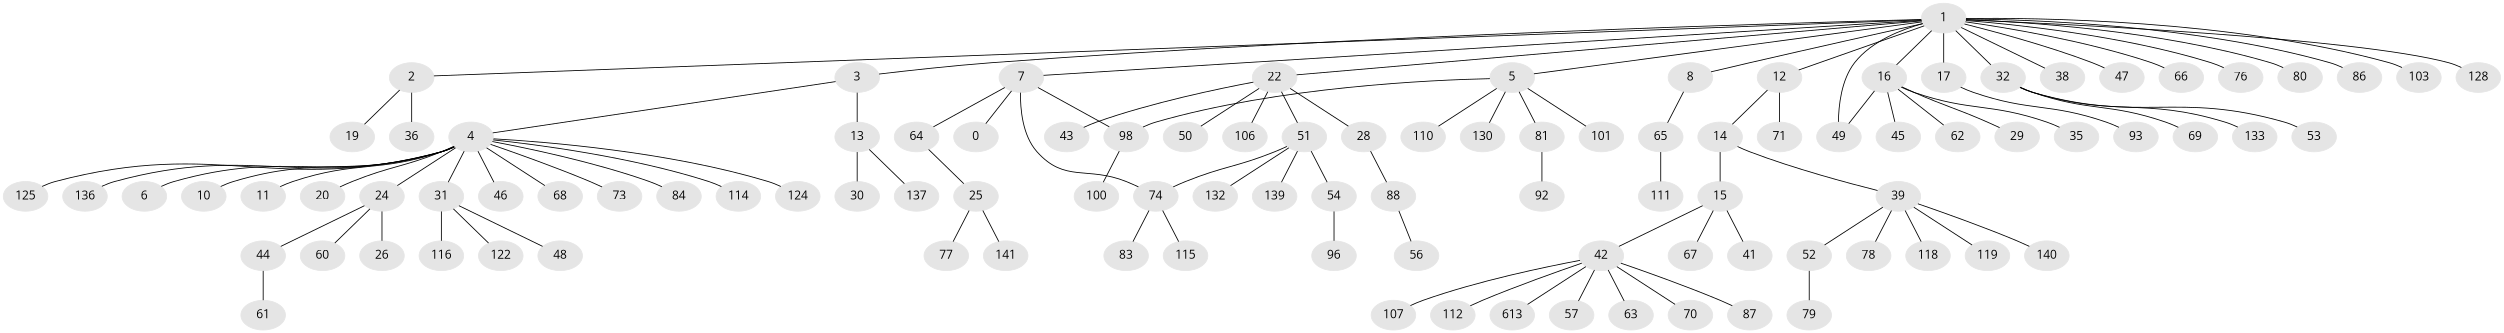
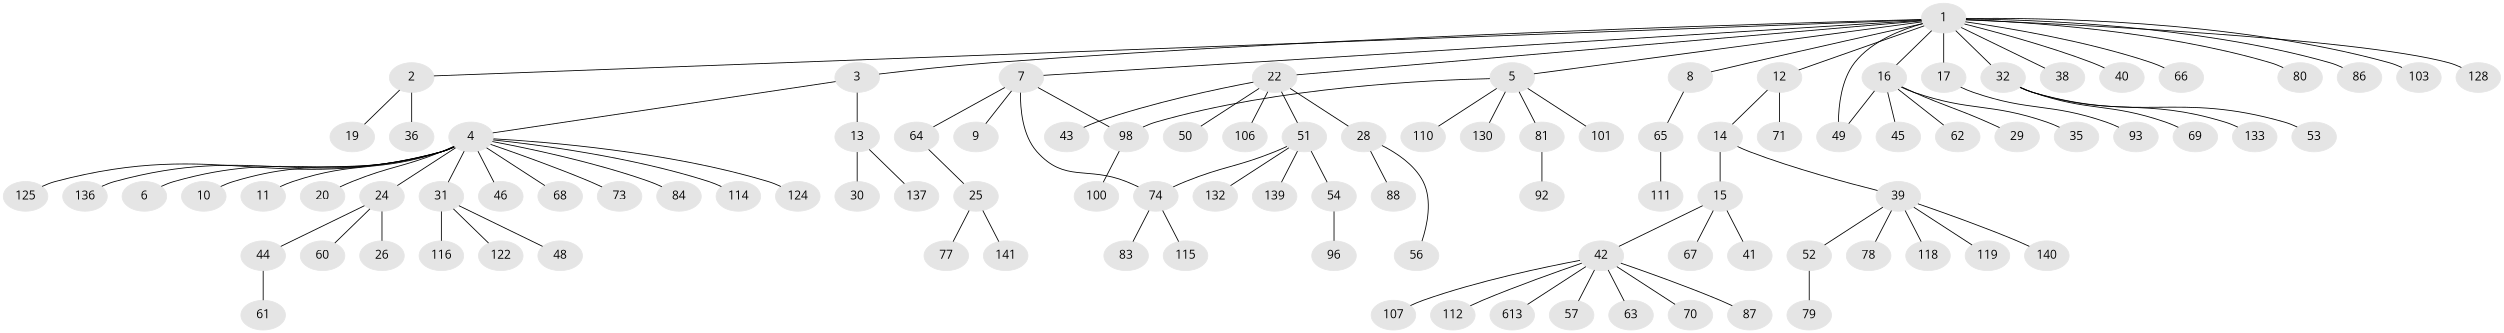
node "47": label "47" -> "40"
node "76": removed
node "0": label "0" -> "9"
edge "88" -- "56": now "28" -- "56"
